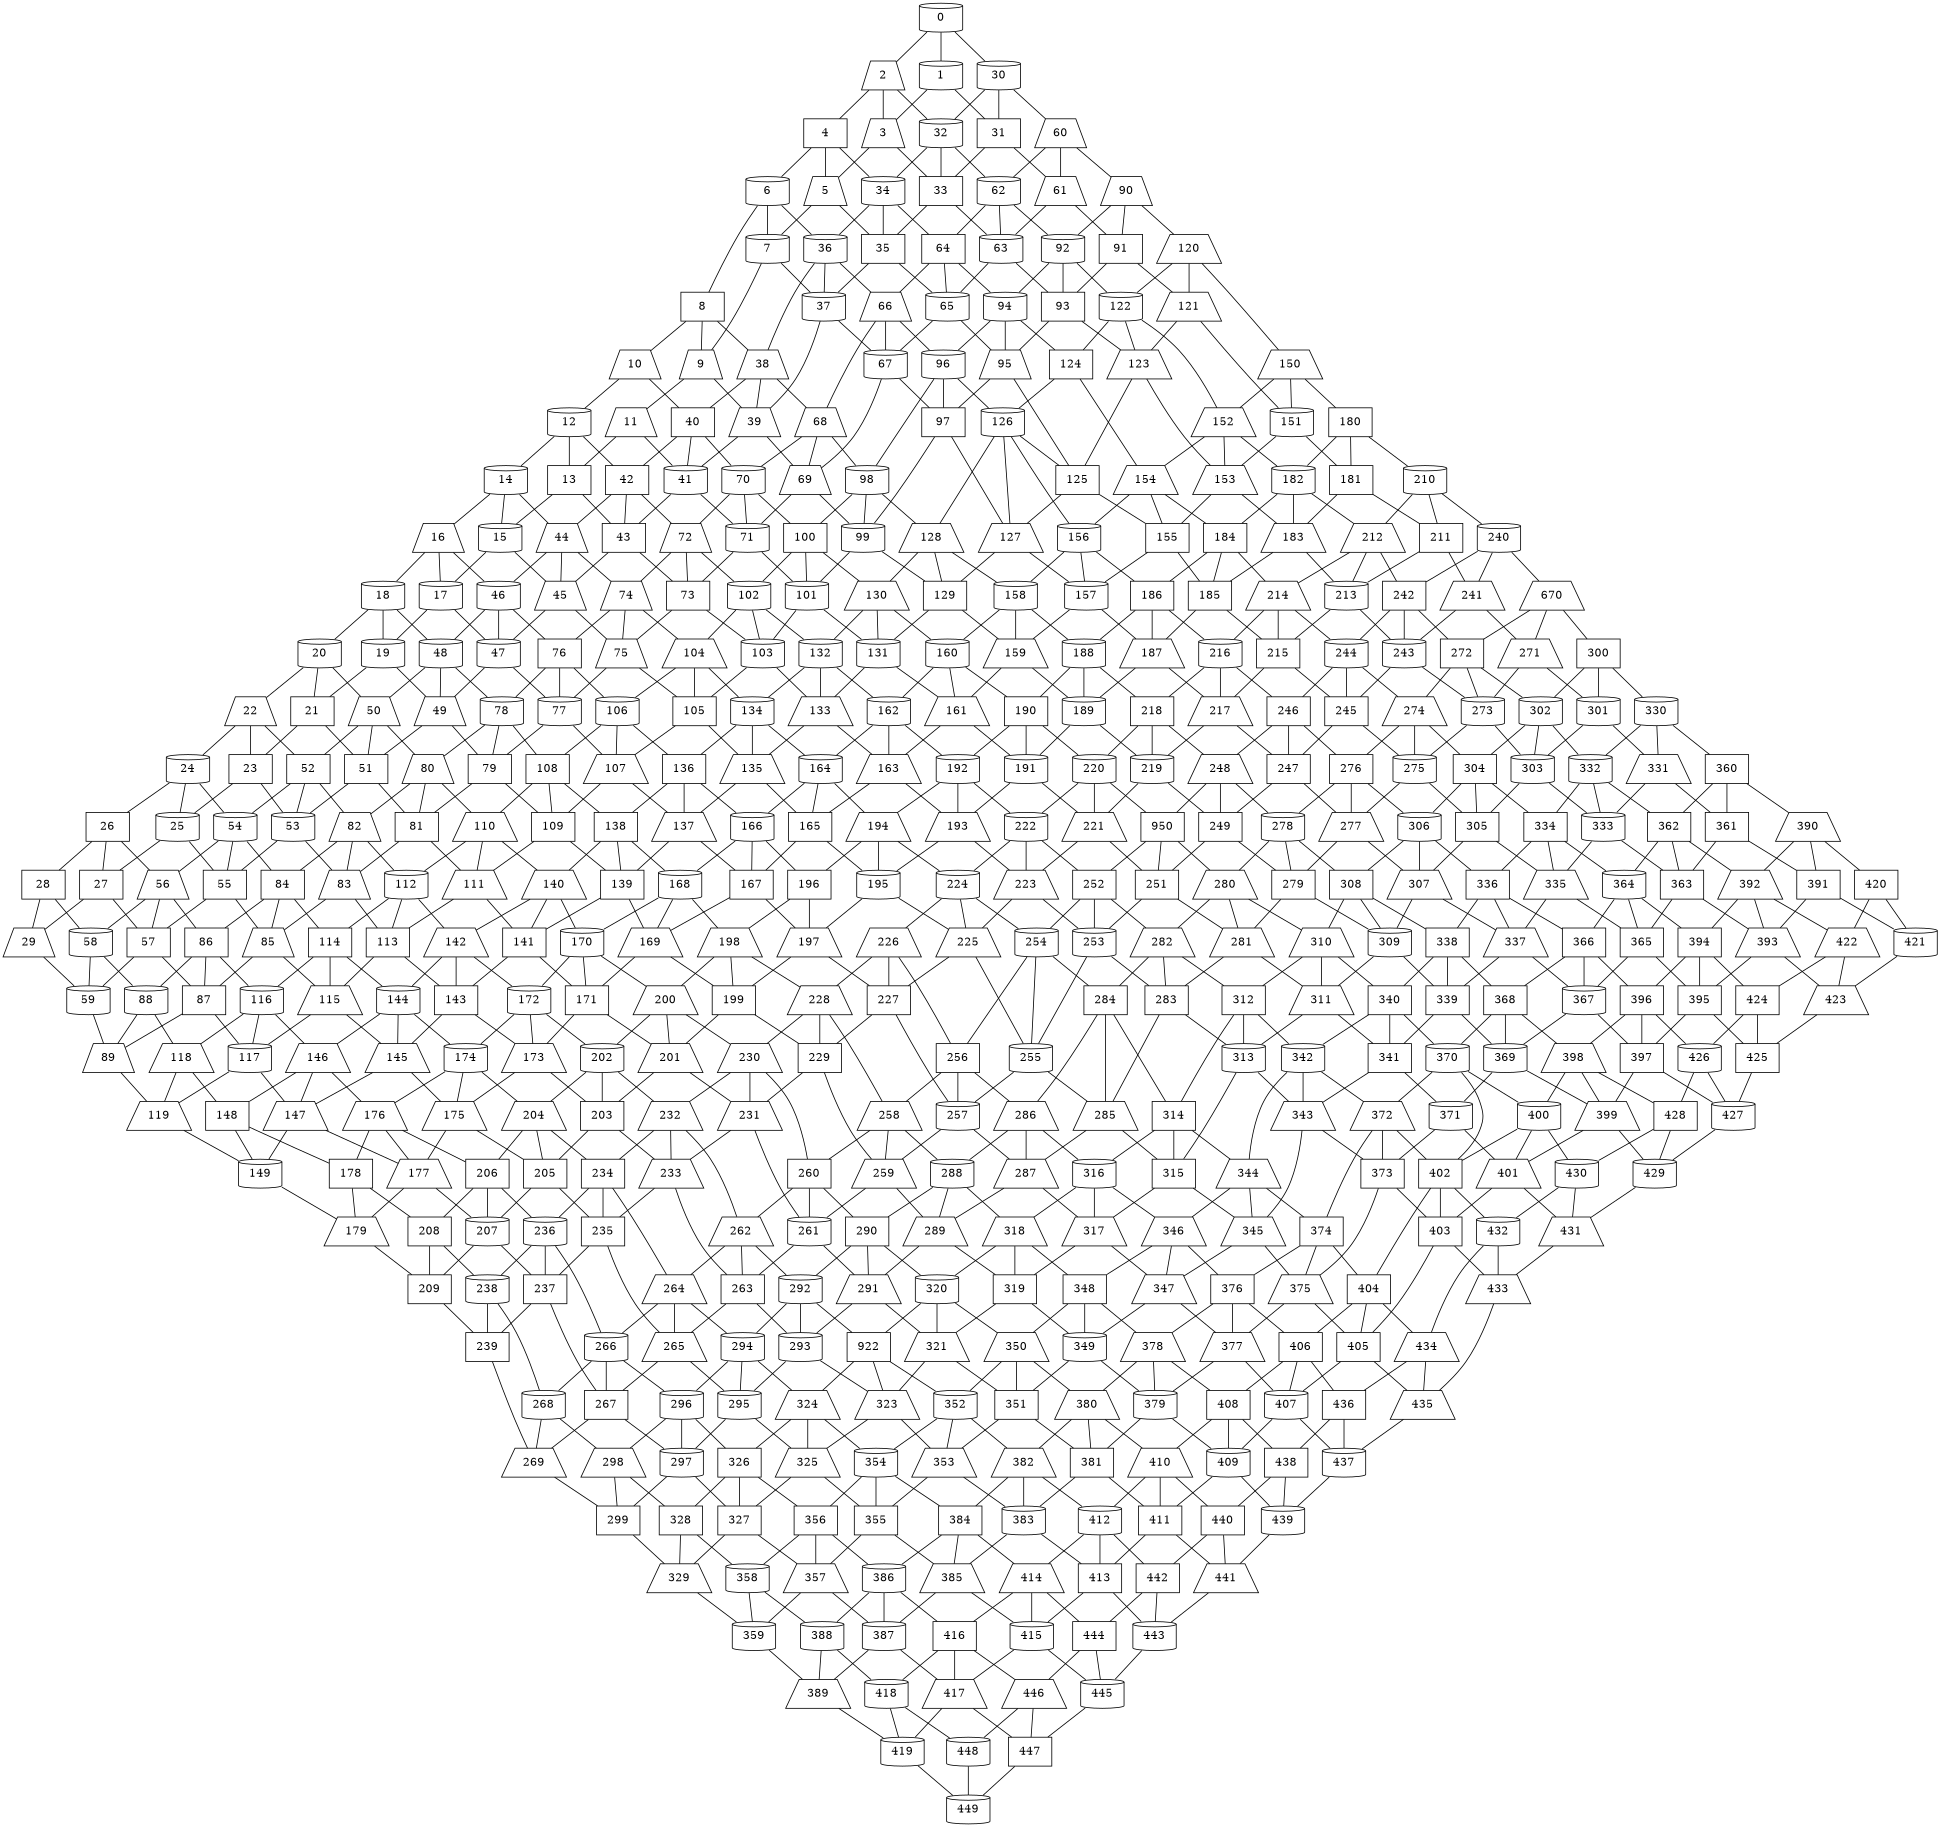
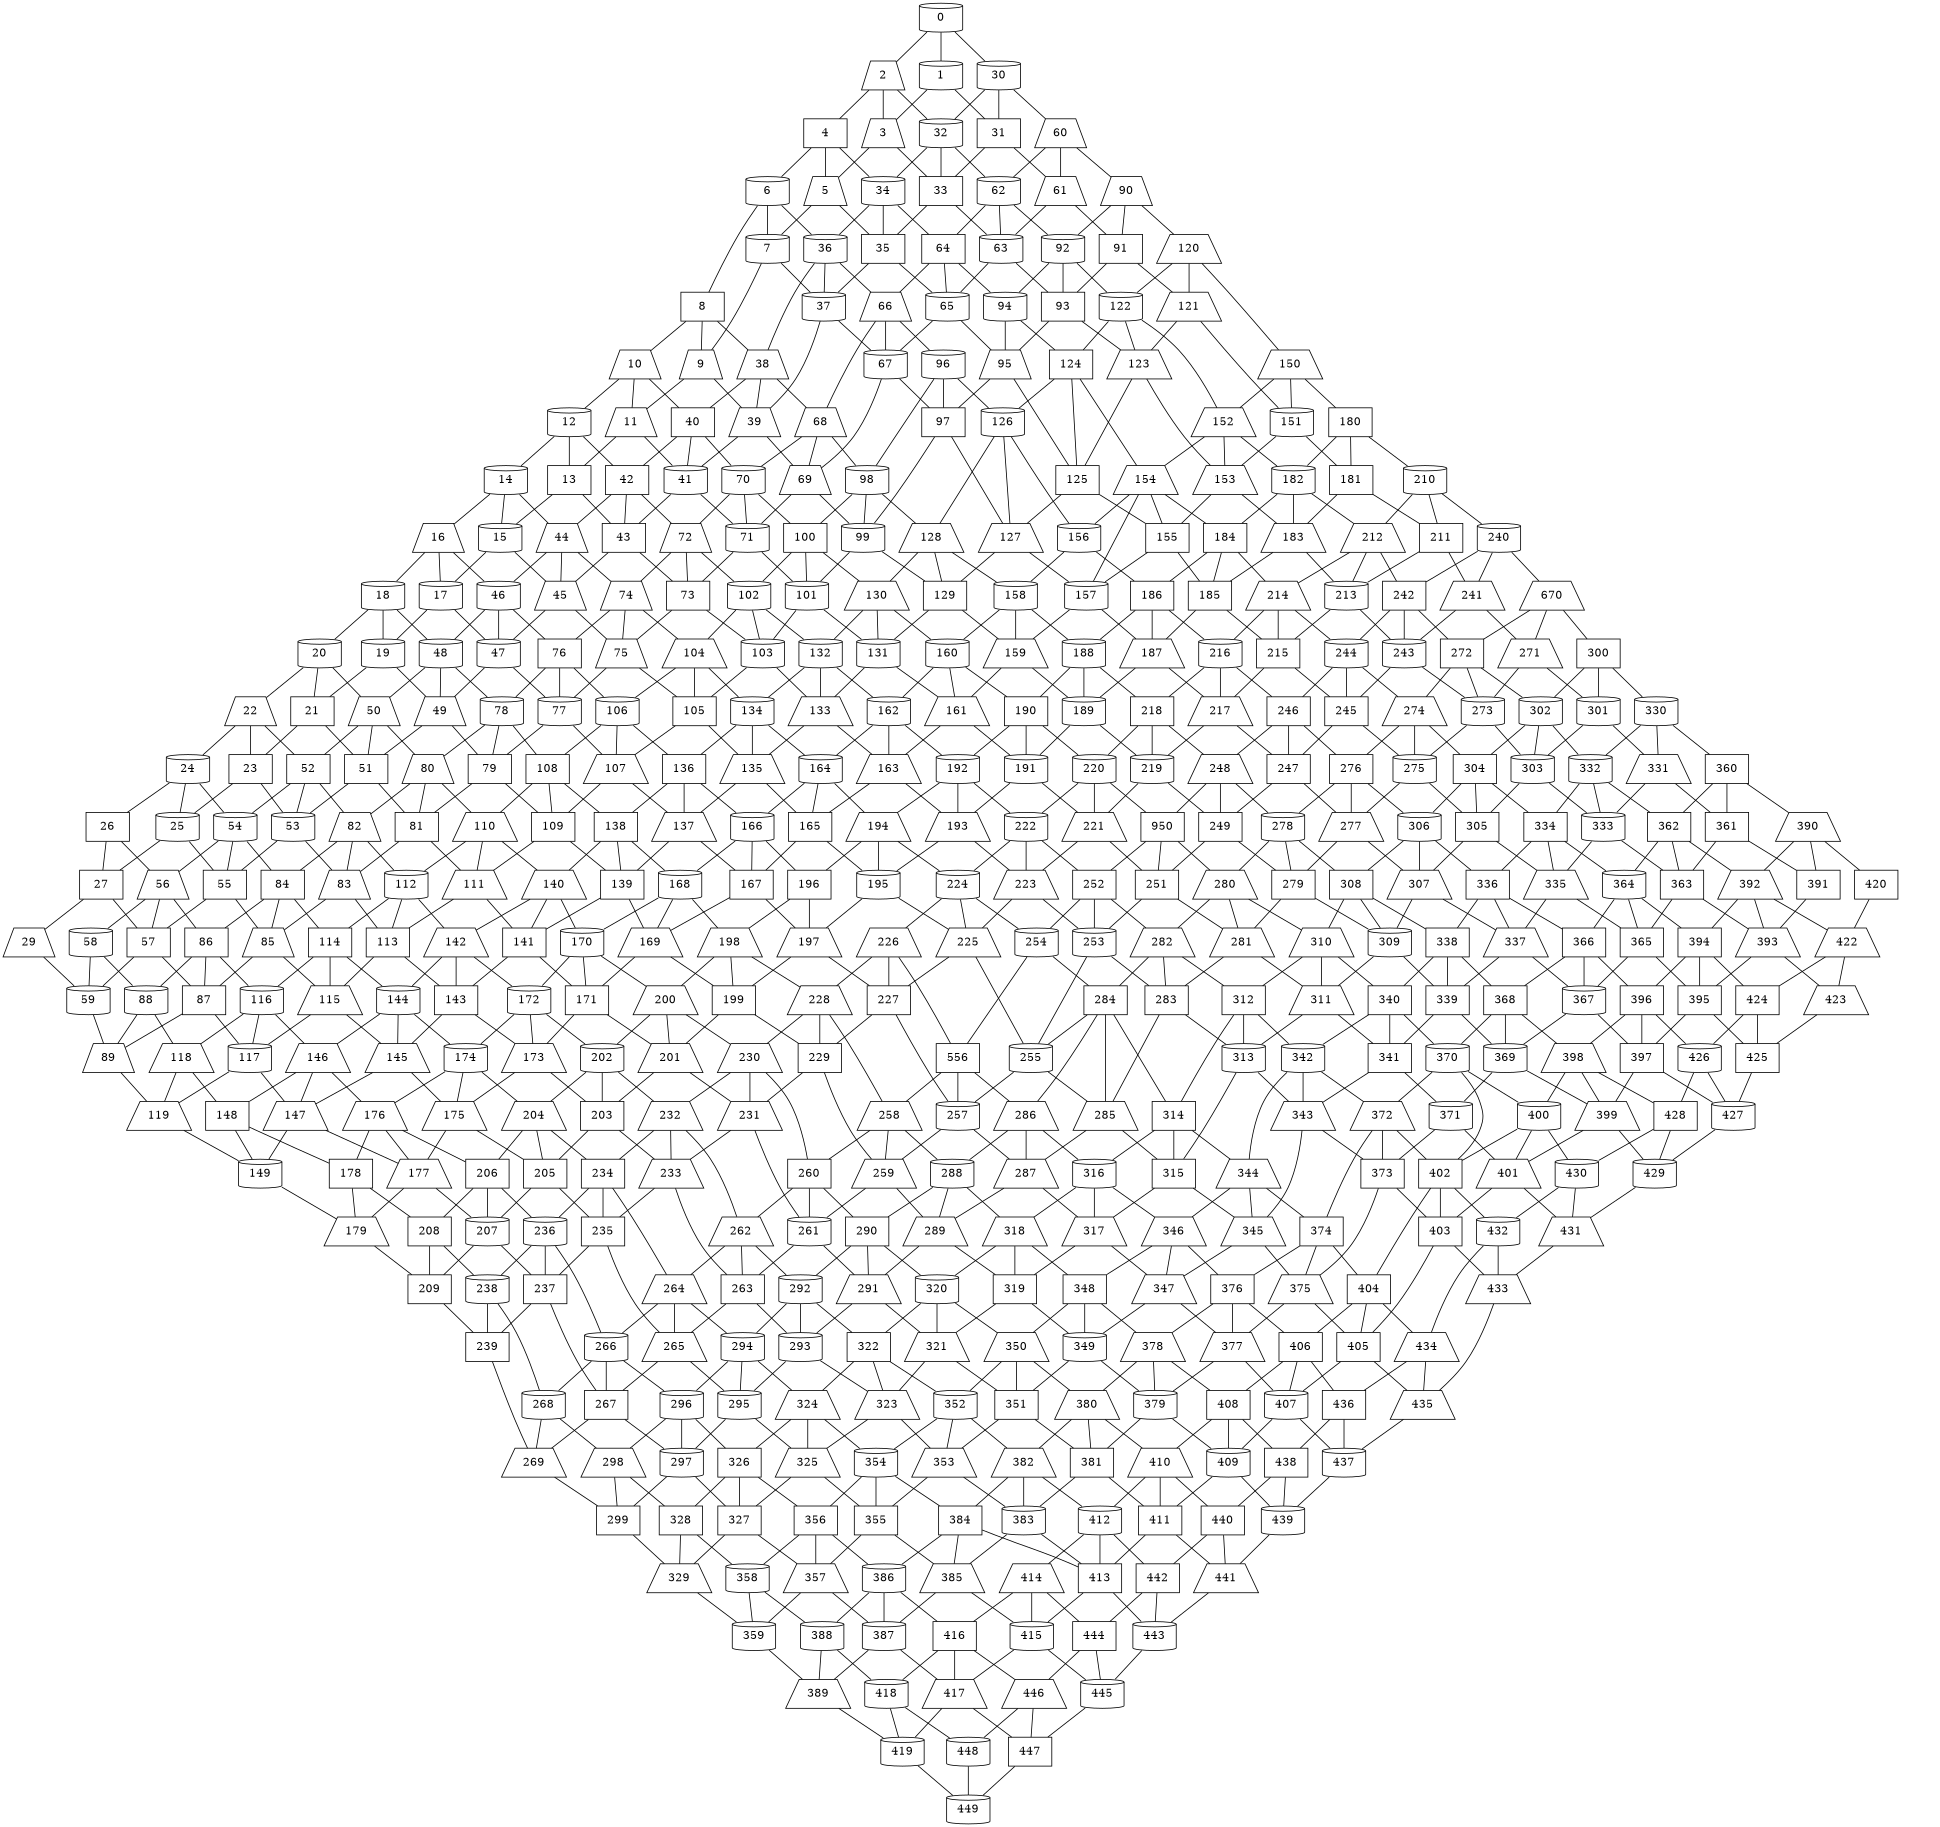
edge "94" -- "96": removed
edge "10" -- "11": added
edge "126" -- "125": now "124" -- "125"
edge "156" -- "157": now "154" -- "157"
node "28": removed
node "421": removed
edge "254" -- "255": now "284" -- "255"
node "256": label "256" -> "556"
node "922": label "922" -> "322"
edge "384" -- "414": now "384" -- "413"
